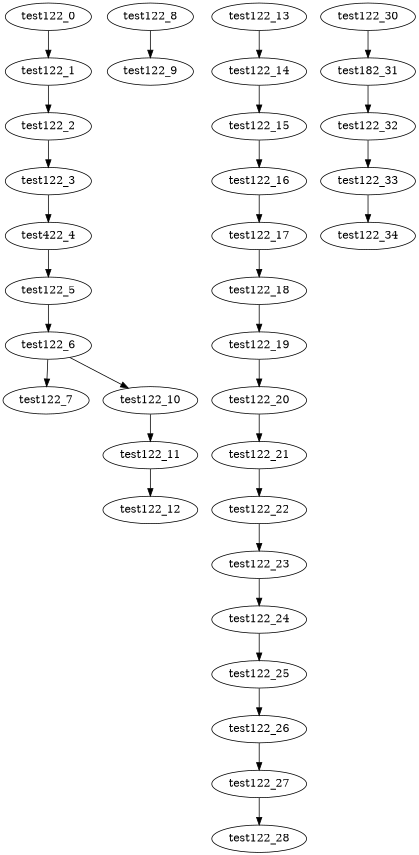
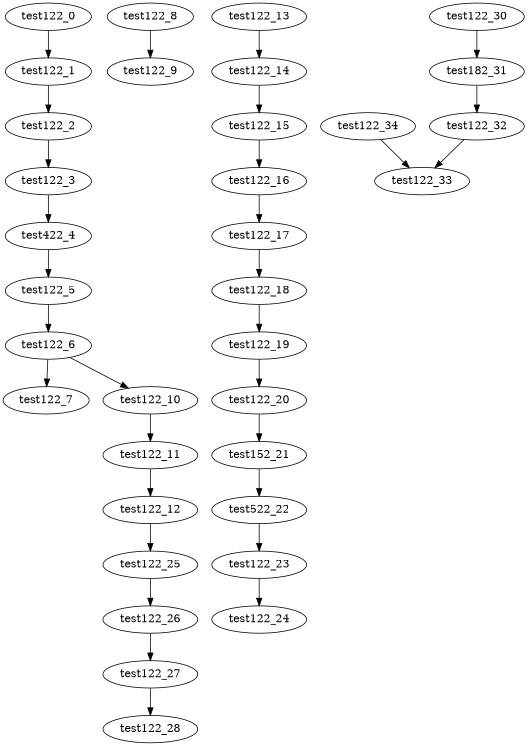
edge "test122_33" -> "test122_34": reversed
node "test122_21": label "test122_21" -> "test152_21"
node "test122_22": label "test122_22" -> "test522_22"
edge "test122_24" -> "test122_25": now "test122_12" -> "test122_25"
